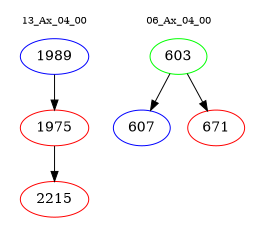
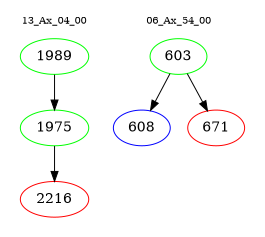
cluster "06_Ax_04_00": label "06_Ax_04_00" -> "06_Ax_54_00"
node "1989": color blue -> green
node "1975": color red -> green
node "607": label "607" -> "608"
node "2215": label "2215" -> "2216"
